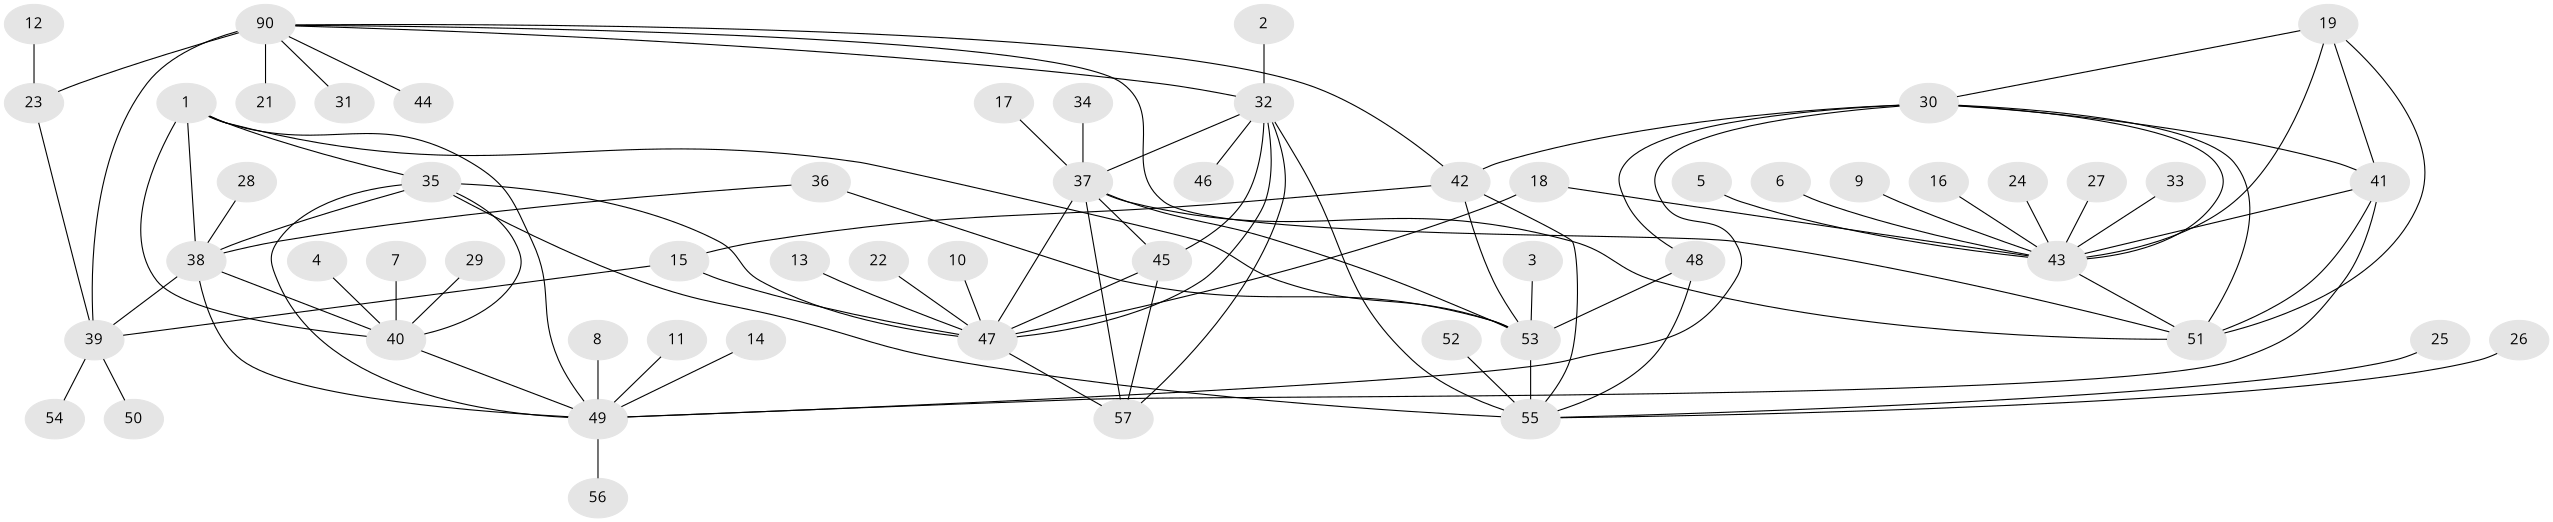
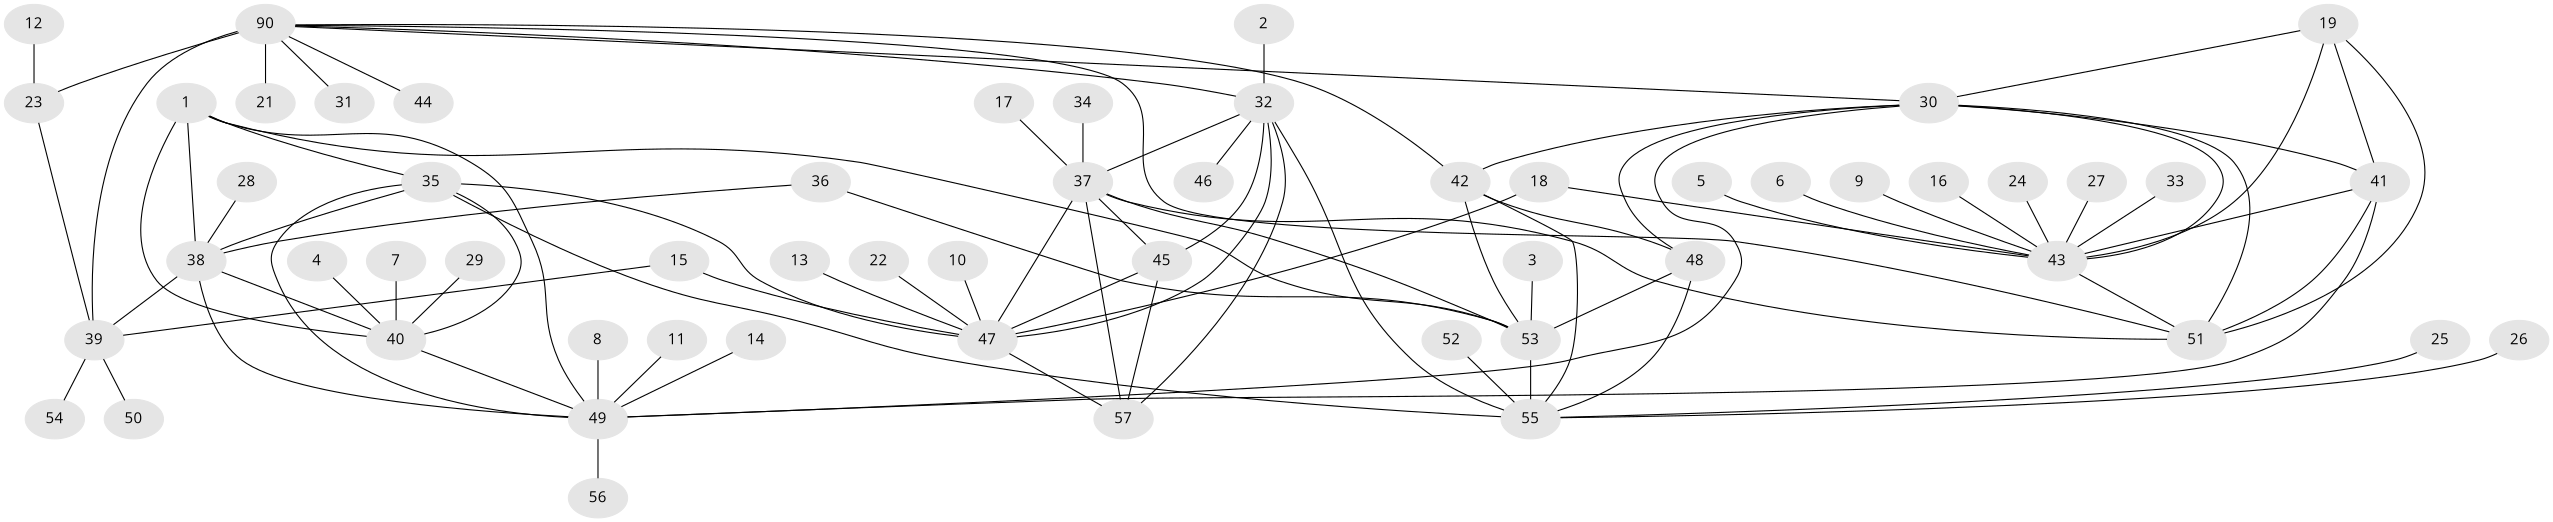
edge "90" -- "30": added
edge "42" -- "15": now "42" -- "48"
